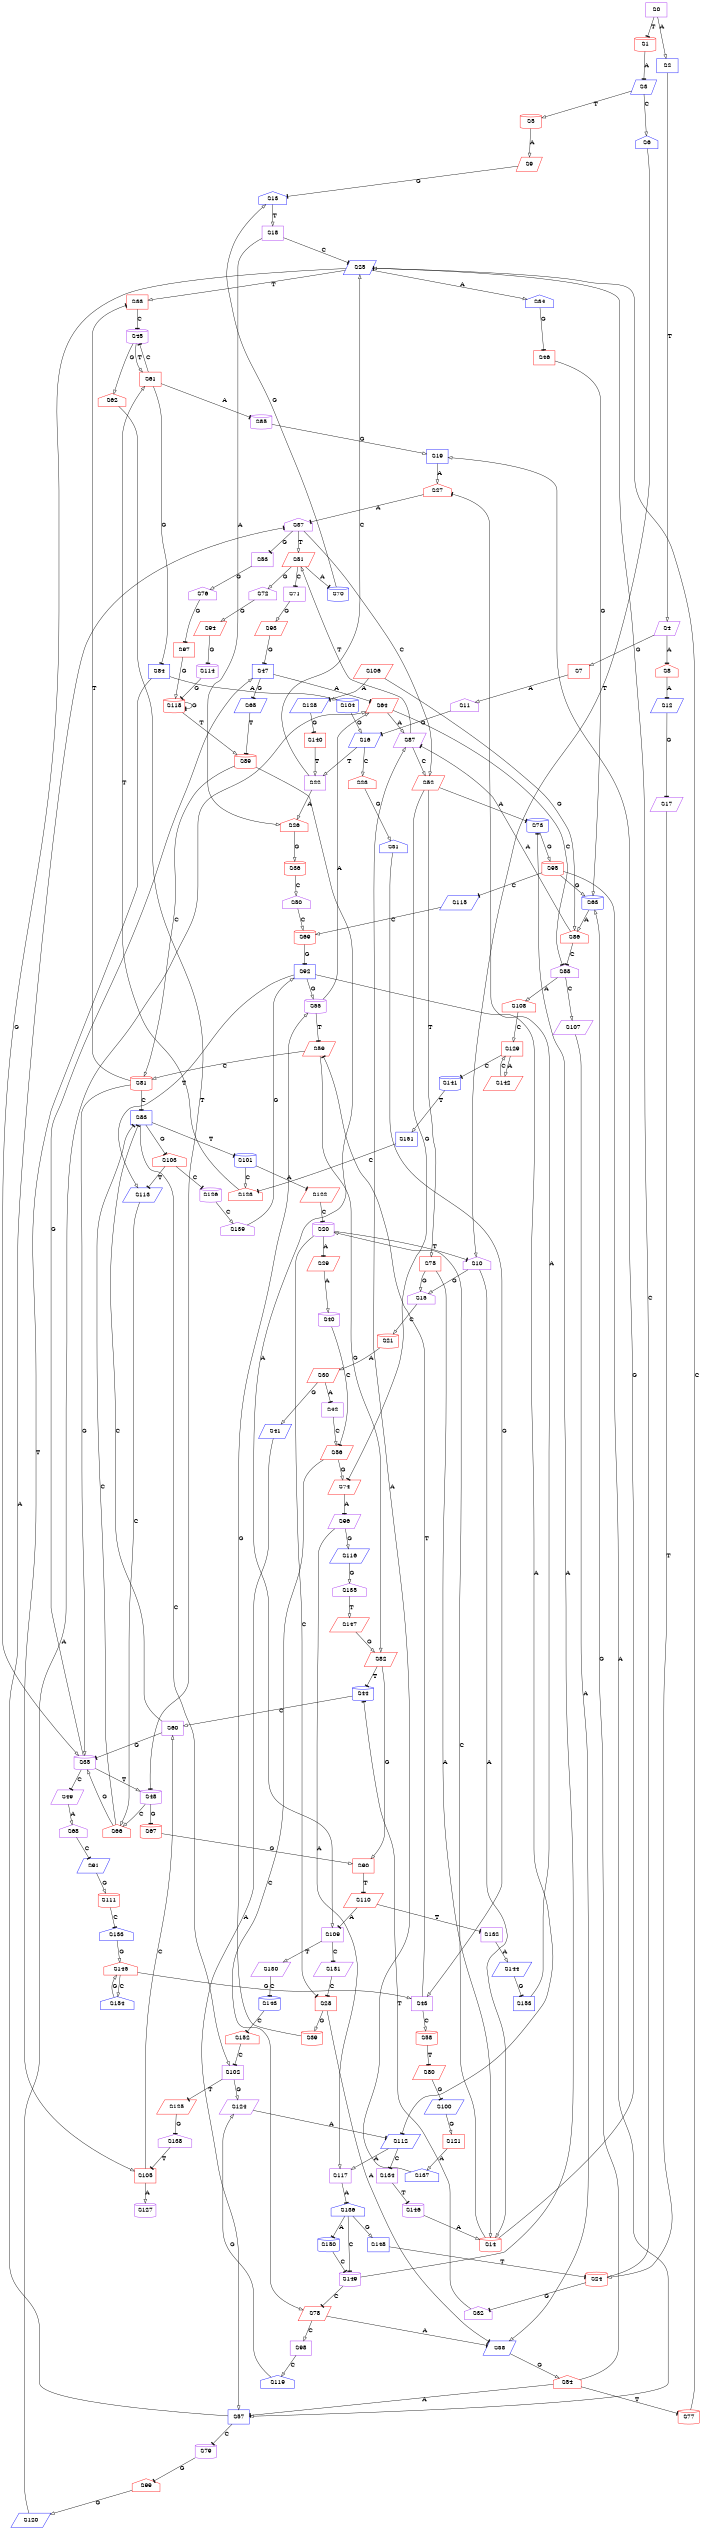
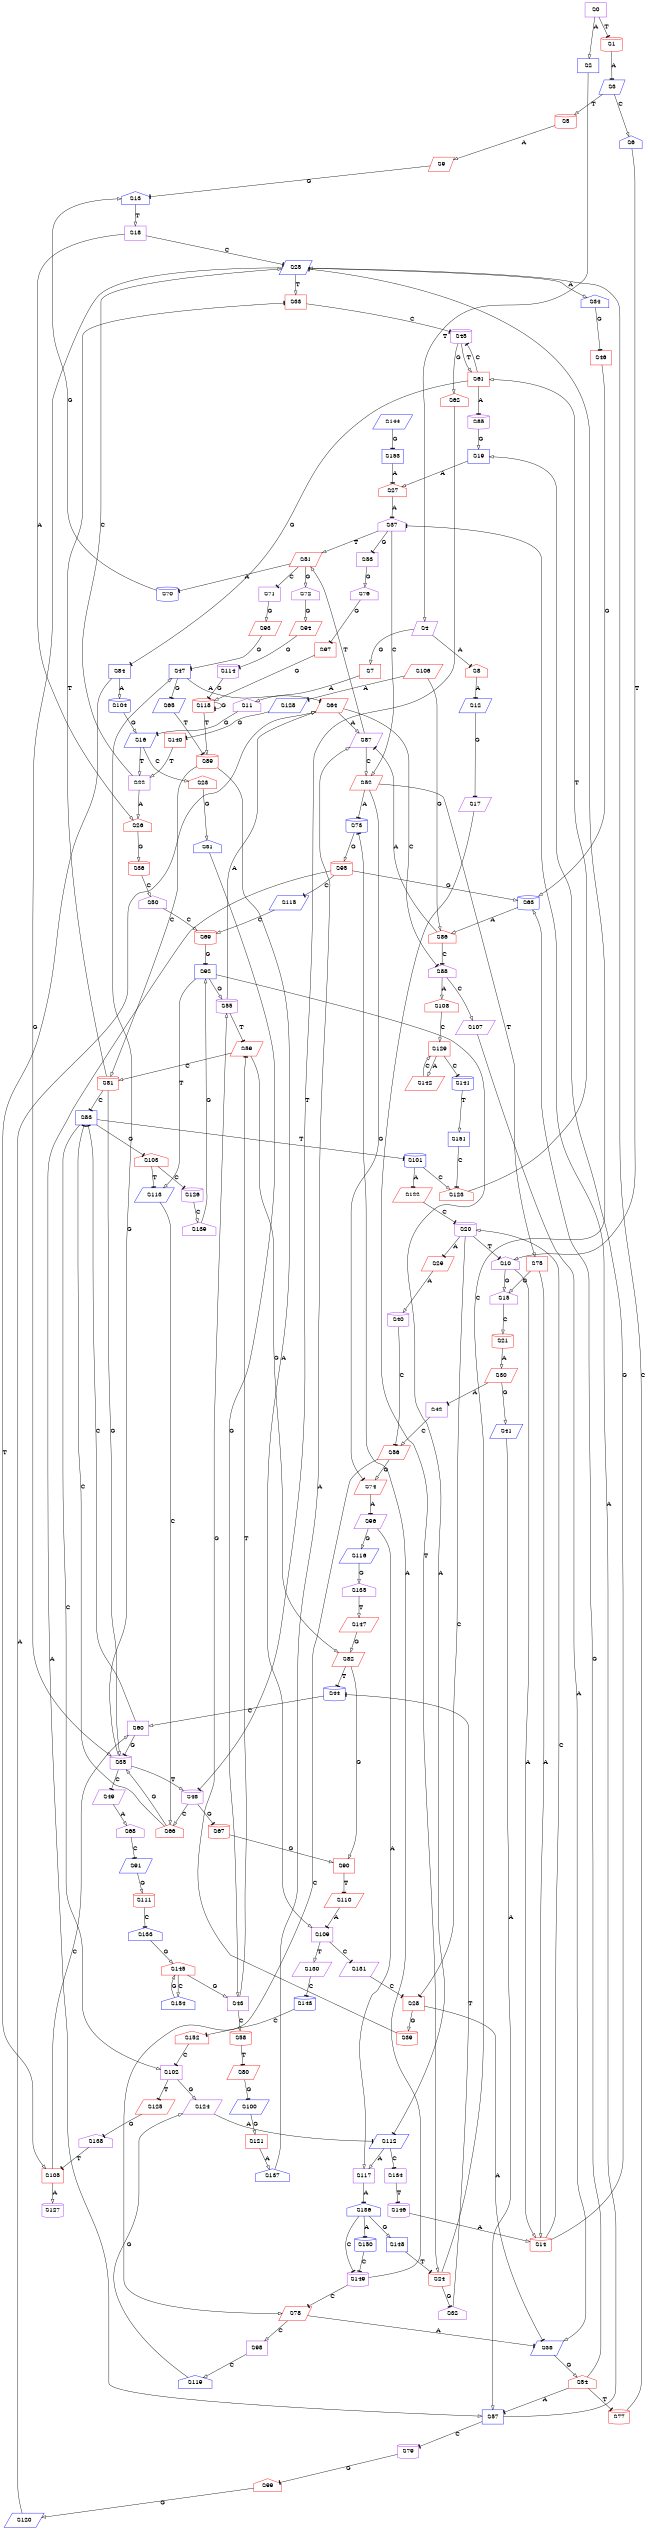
node "S132": removed
